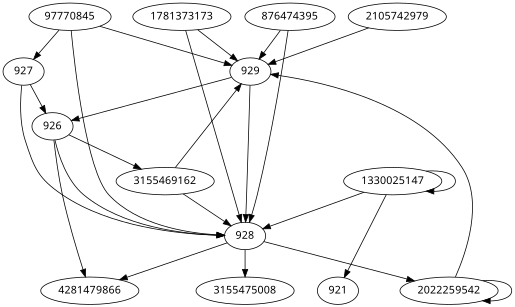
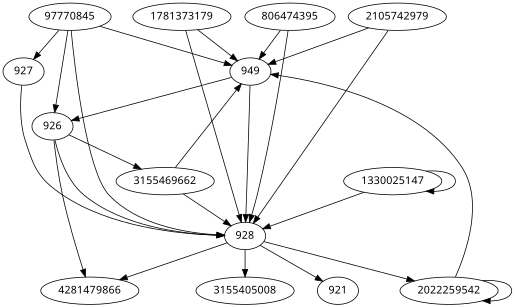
node "1781373173": label "1781373173" -> "1781373179"
node "876474395": label "876474395" -> "806474395"
node "929": label "929" -> "949"
edge "927" -> "926": now "97770845" -> "926"
edge "2105742979" -> "928": added
node "3155469162": label "3155469162" -> "3155469662"
edge "1330025147" -> "921": now "928" -> "921"
node "3155475008": label "3155475008" -> "3155405008"
